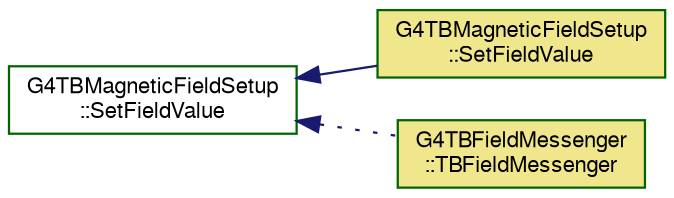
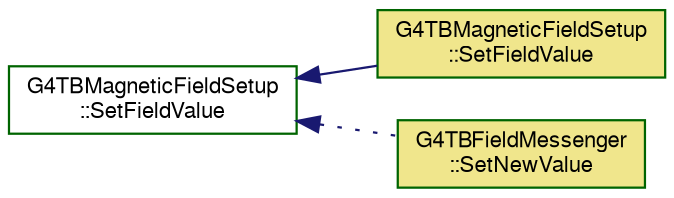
node "G4TBFieldMessenger ::TBFieldMessenger": label "G4TBFieldMessenger ::TBFieldMessenger" -> "G4TBFieldMessenger ::SetNewValue"
